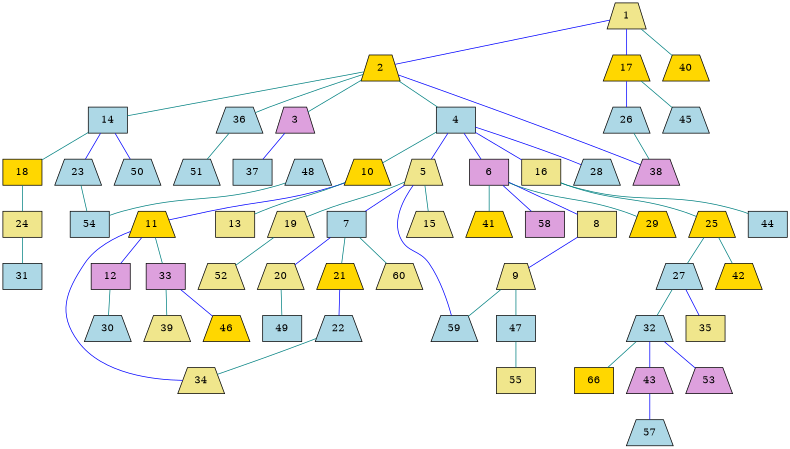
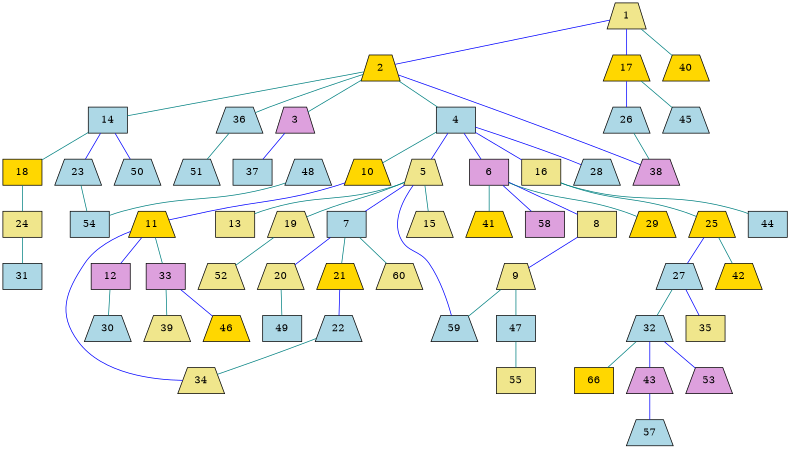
edge "10" -- "13": now "5" -- "13"
edge "25" -- "27": color teal -> blue
